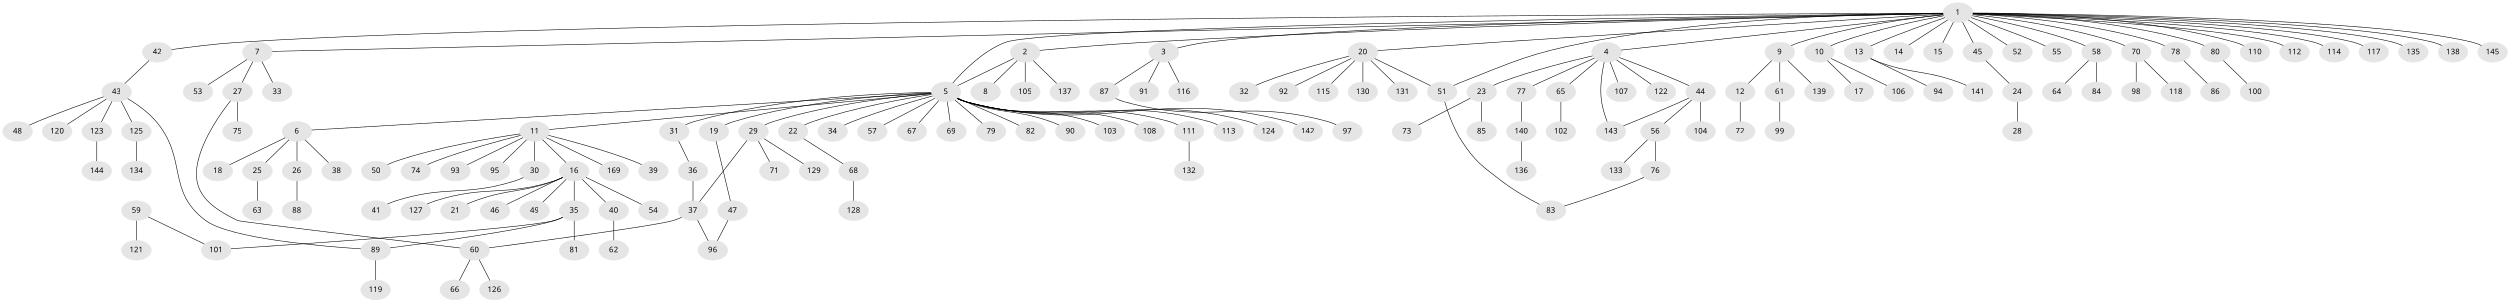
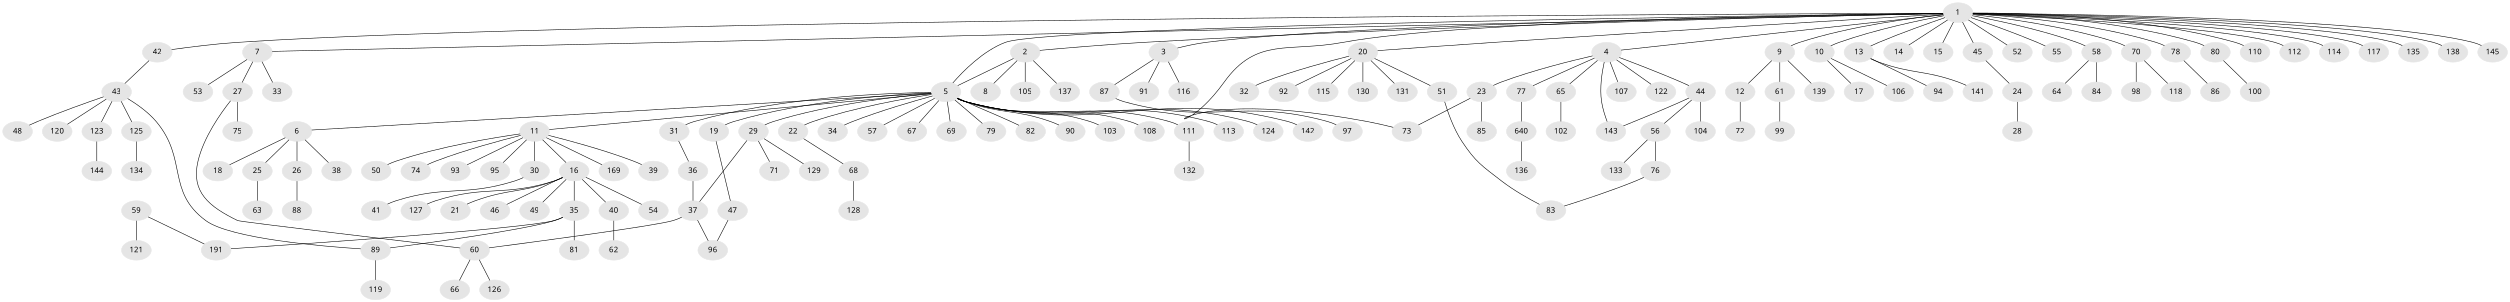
edge "1" -- "51": now "1" -- "73"
node "140": label "140" -> "640"
node "101": label "101" -> "191"
